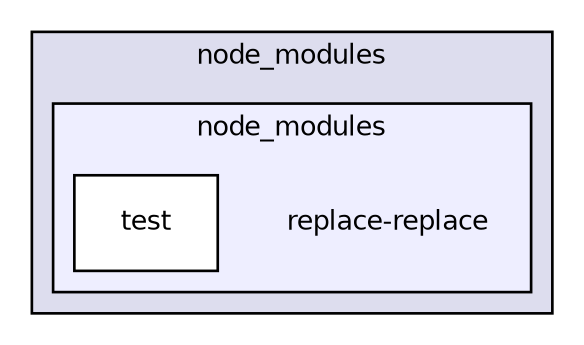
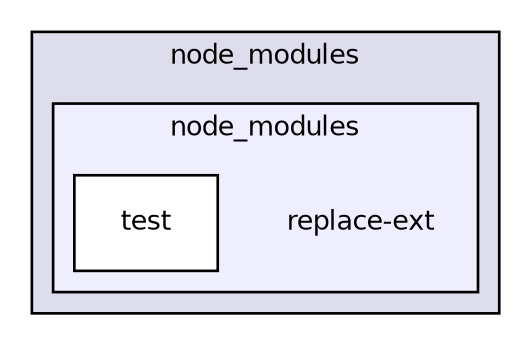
node "replace-replace": label "replace-replace" -> "replace-ext"
